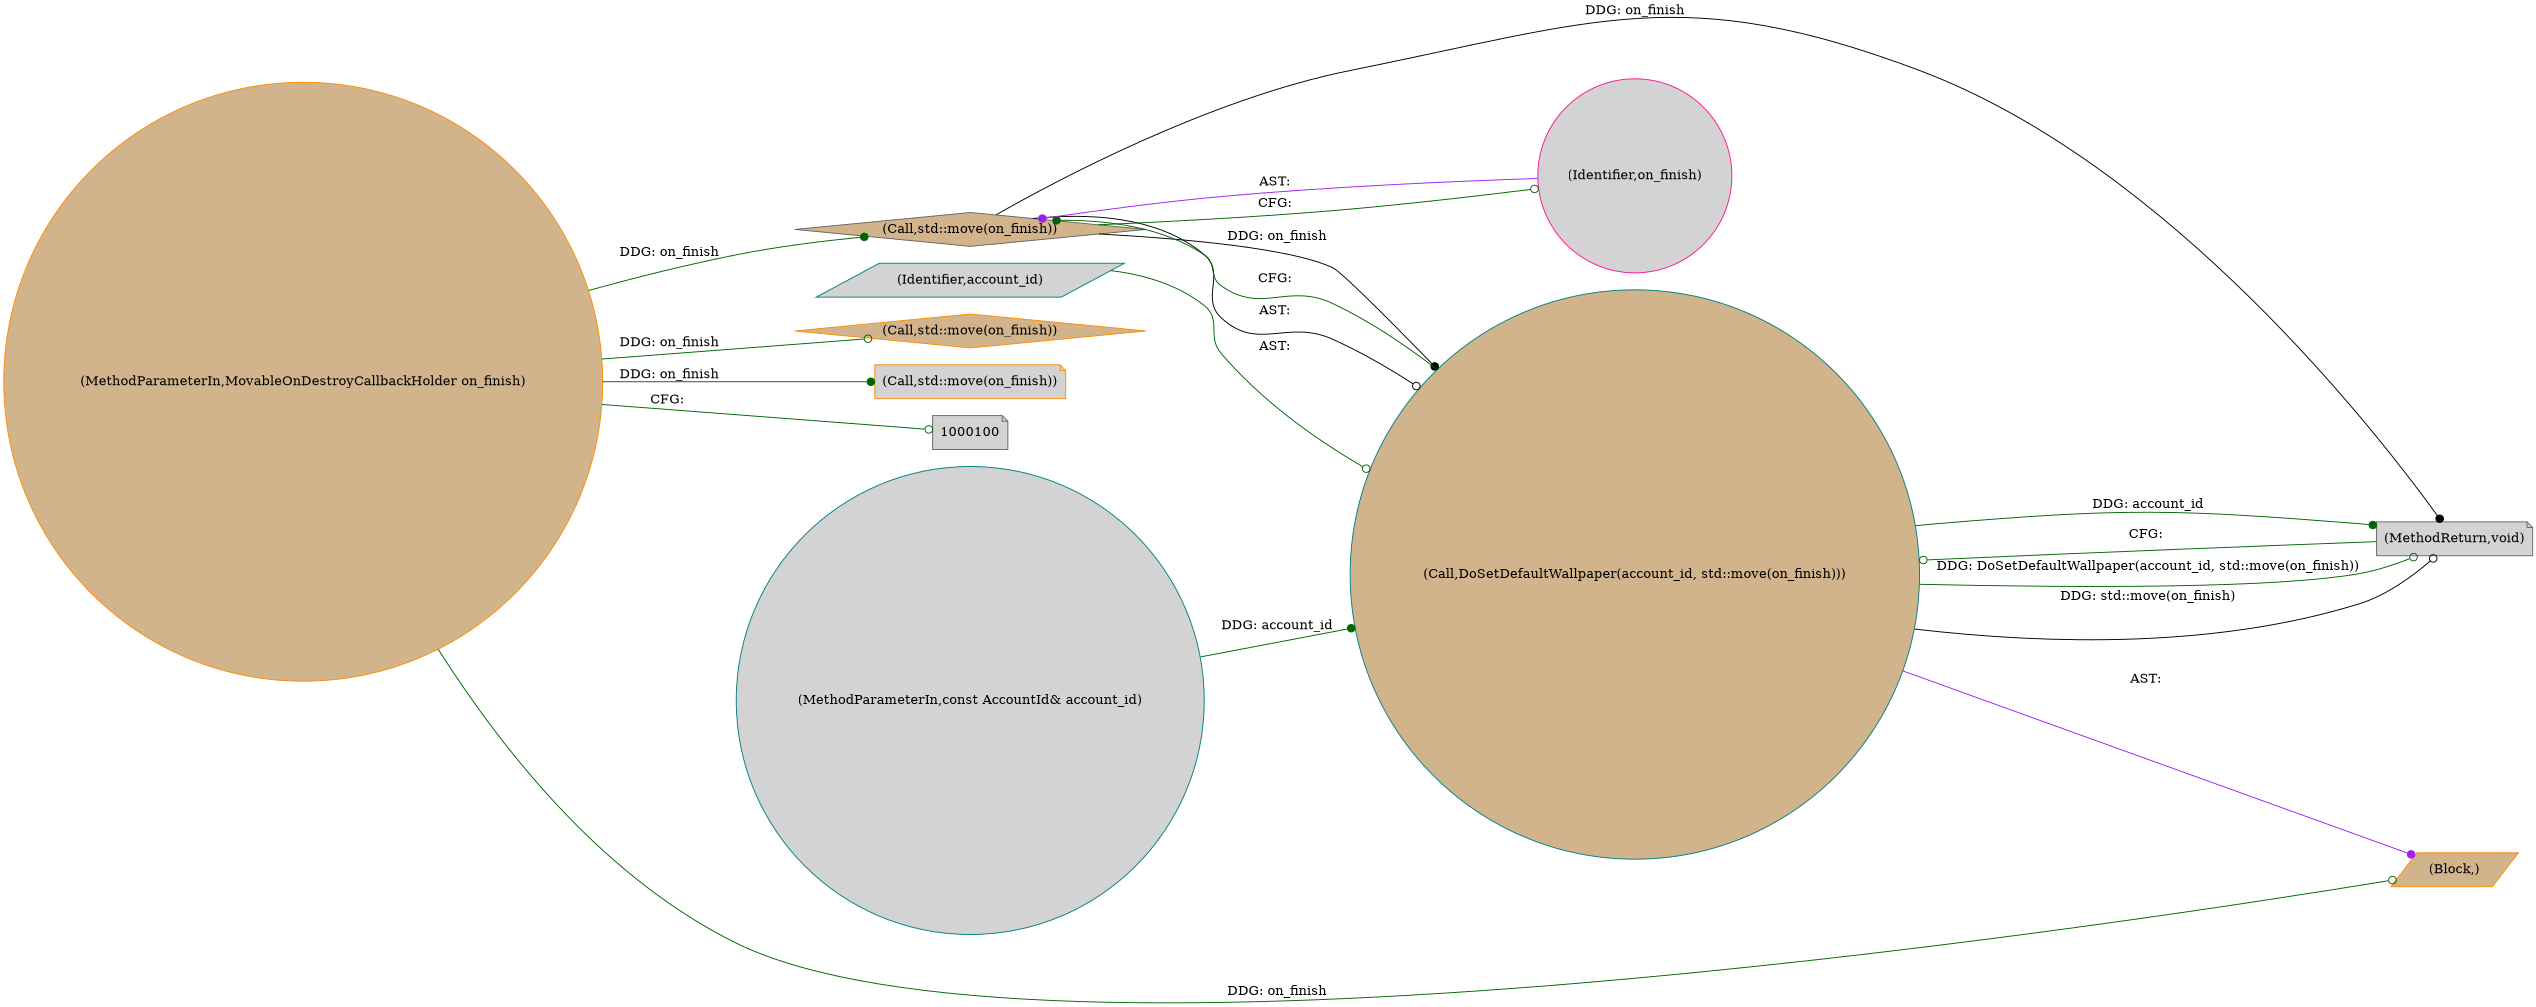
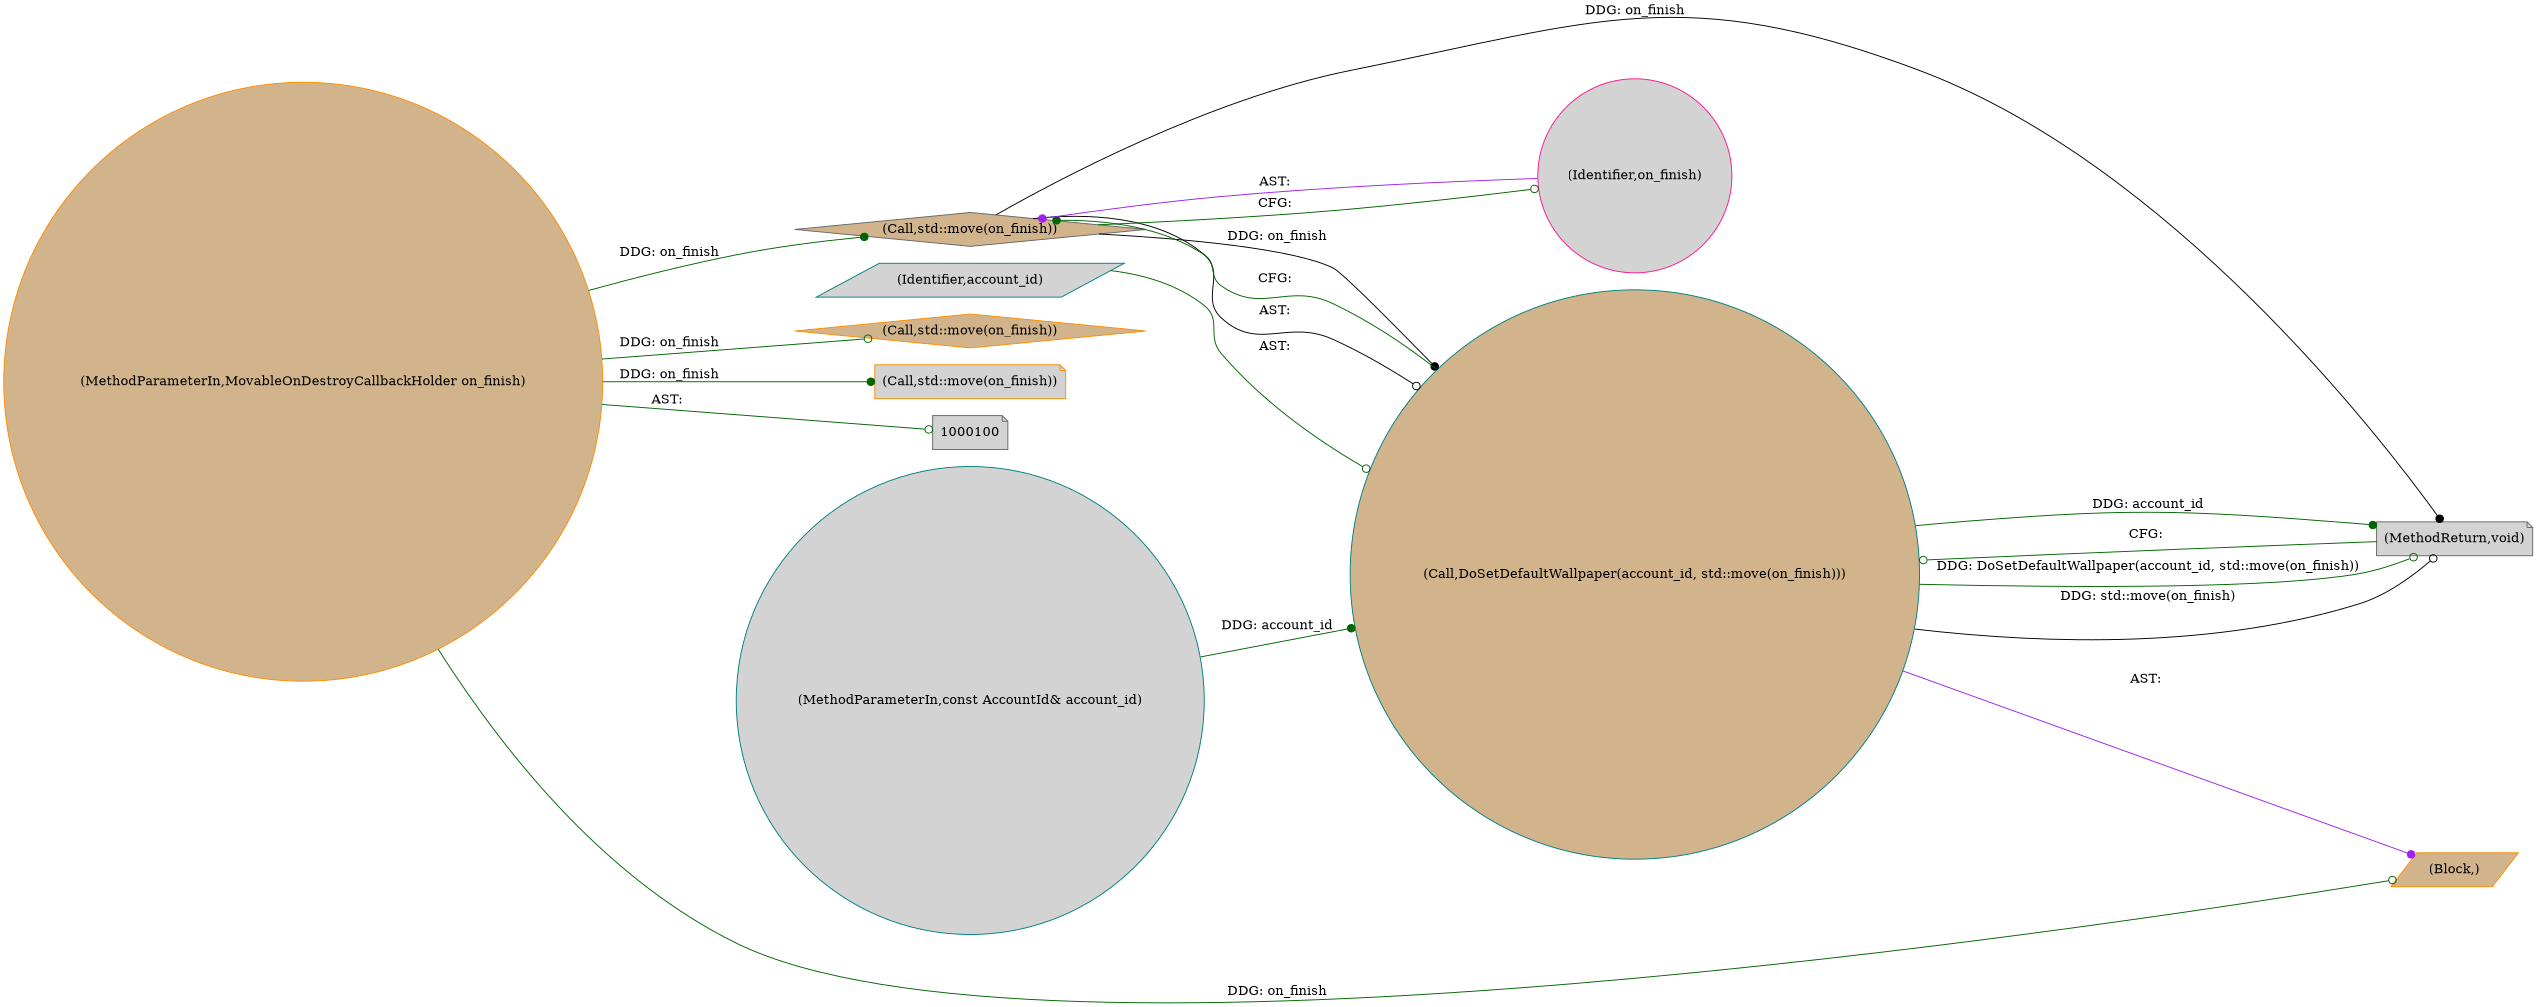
edge "(MethodParameterIn,MovableOnDestroyCallbackHolder on_finish)" -> "1000100": label "CFG: " -> "AST: "
